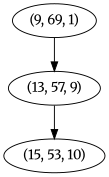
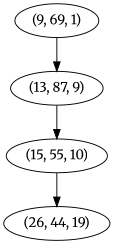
node "(13, 57, 9)": label "(13, 57, 9)" -> "(13, 87, 9)"
node "(15, 53, 10)": label "(15, 53, 10)" -> "(15, 55, 10)"
node "(26, 44, 19)": added
